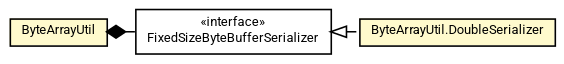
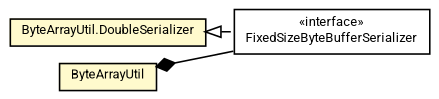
edge "ByteArrayUtil.DoubleSerializer" -> "FixedSizeByteBufferSerializer": reversed
